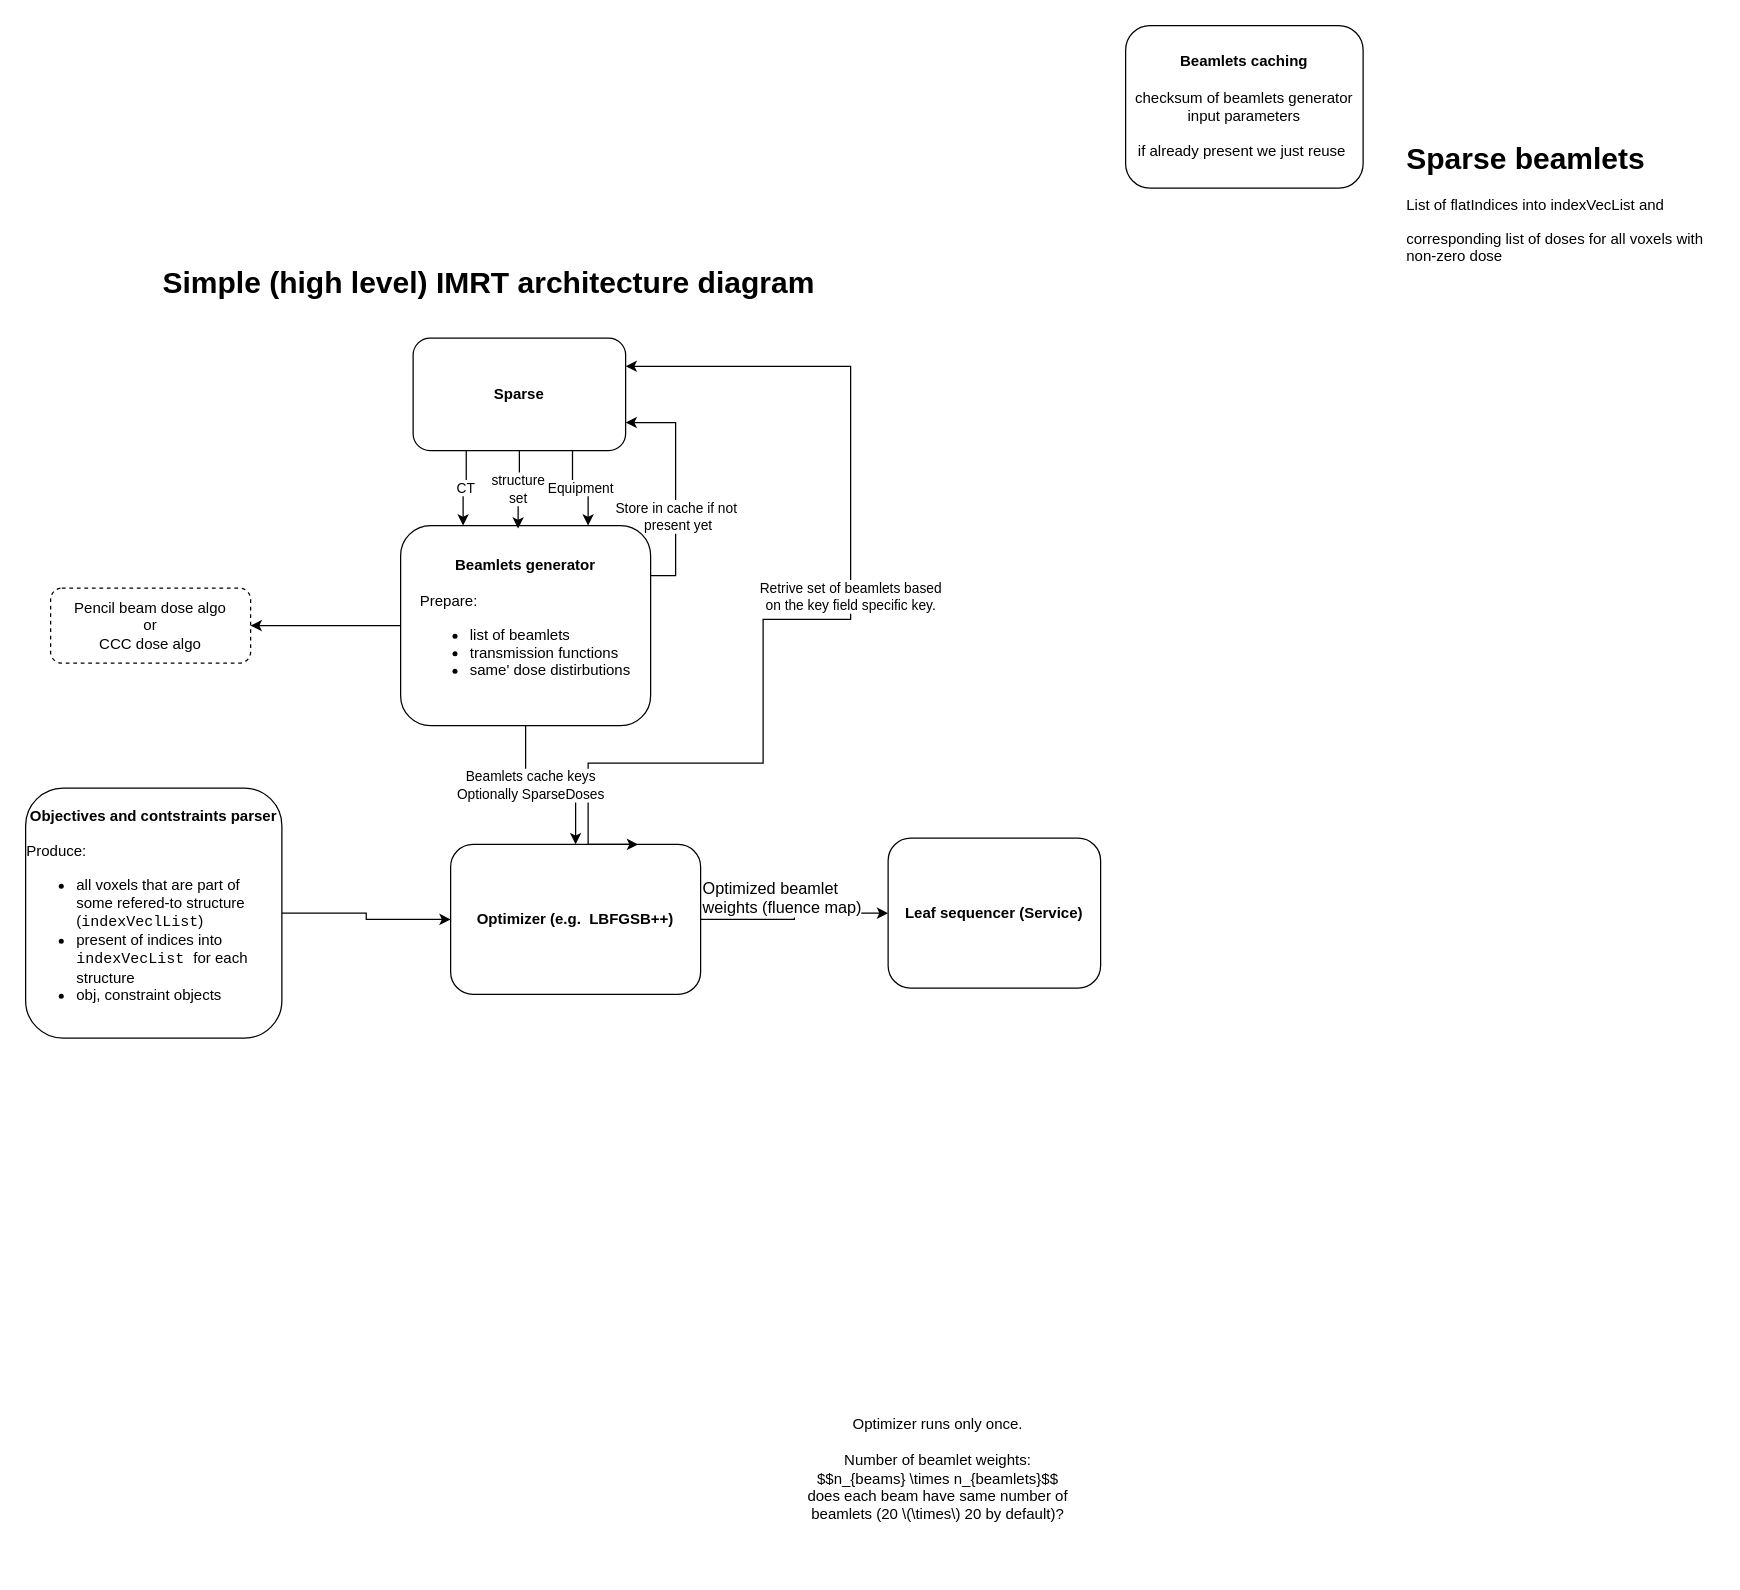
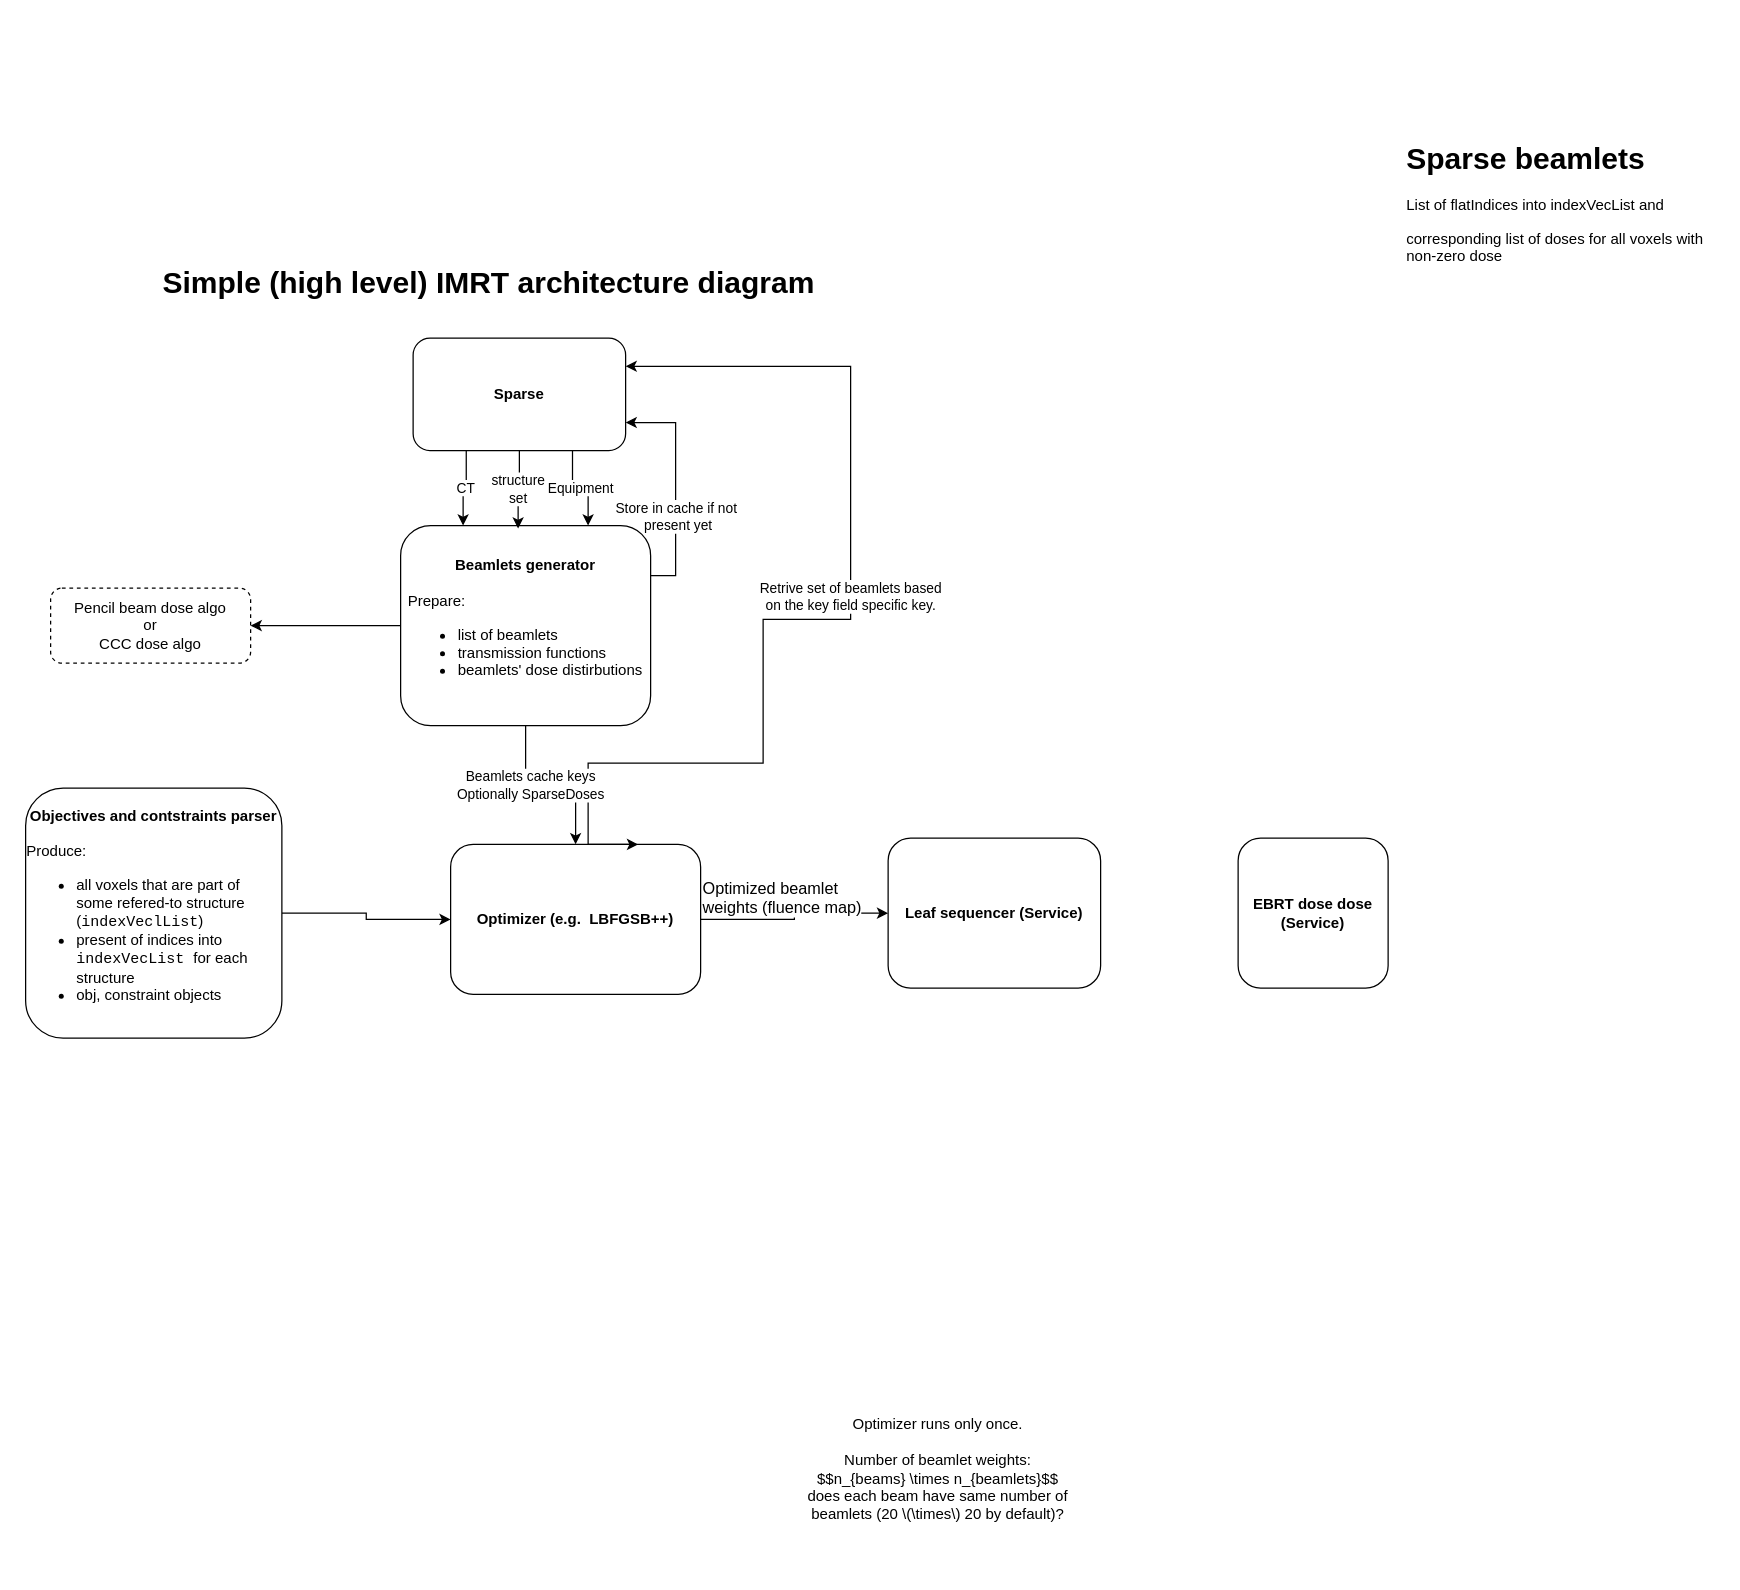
node "Beamlets caching checksum of beamlets generator input parameters if already present we just reuse": removed
node "Beamlets generator Prepare: list of beamlets transmission functions same' dose distirbutions": label "Beamlets generator Prepare: list of beamlets transmission functions same' dose distirbutions" -> "Beamlets generator Prepare: list of beamlets transmission functions beamlets' dose distirbutions"
node "EBRT dose dose (Service)": added
